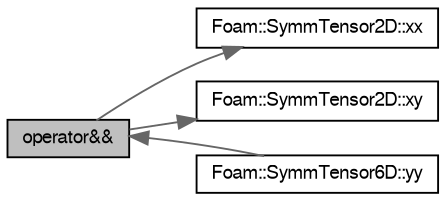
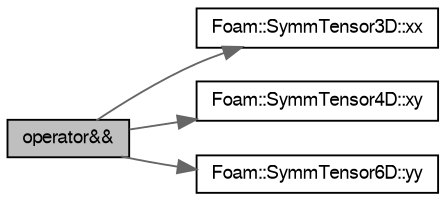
node "Foam::SymmTensor2D::xx": label "Foam::SymmTensor2D::xx" -> "Foam::SymmTensor3D::xx"
node "Foam::SymmTensor2D::xy": label "Foam::SymmTensor2D::xy" -> "Foam::SymmTensor4D::xy"
edge "Foam::SymmTensor6D::yy" -> "operator&&": reversed
